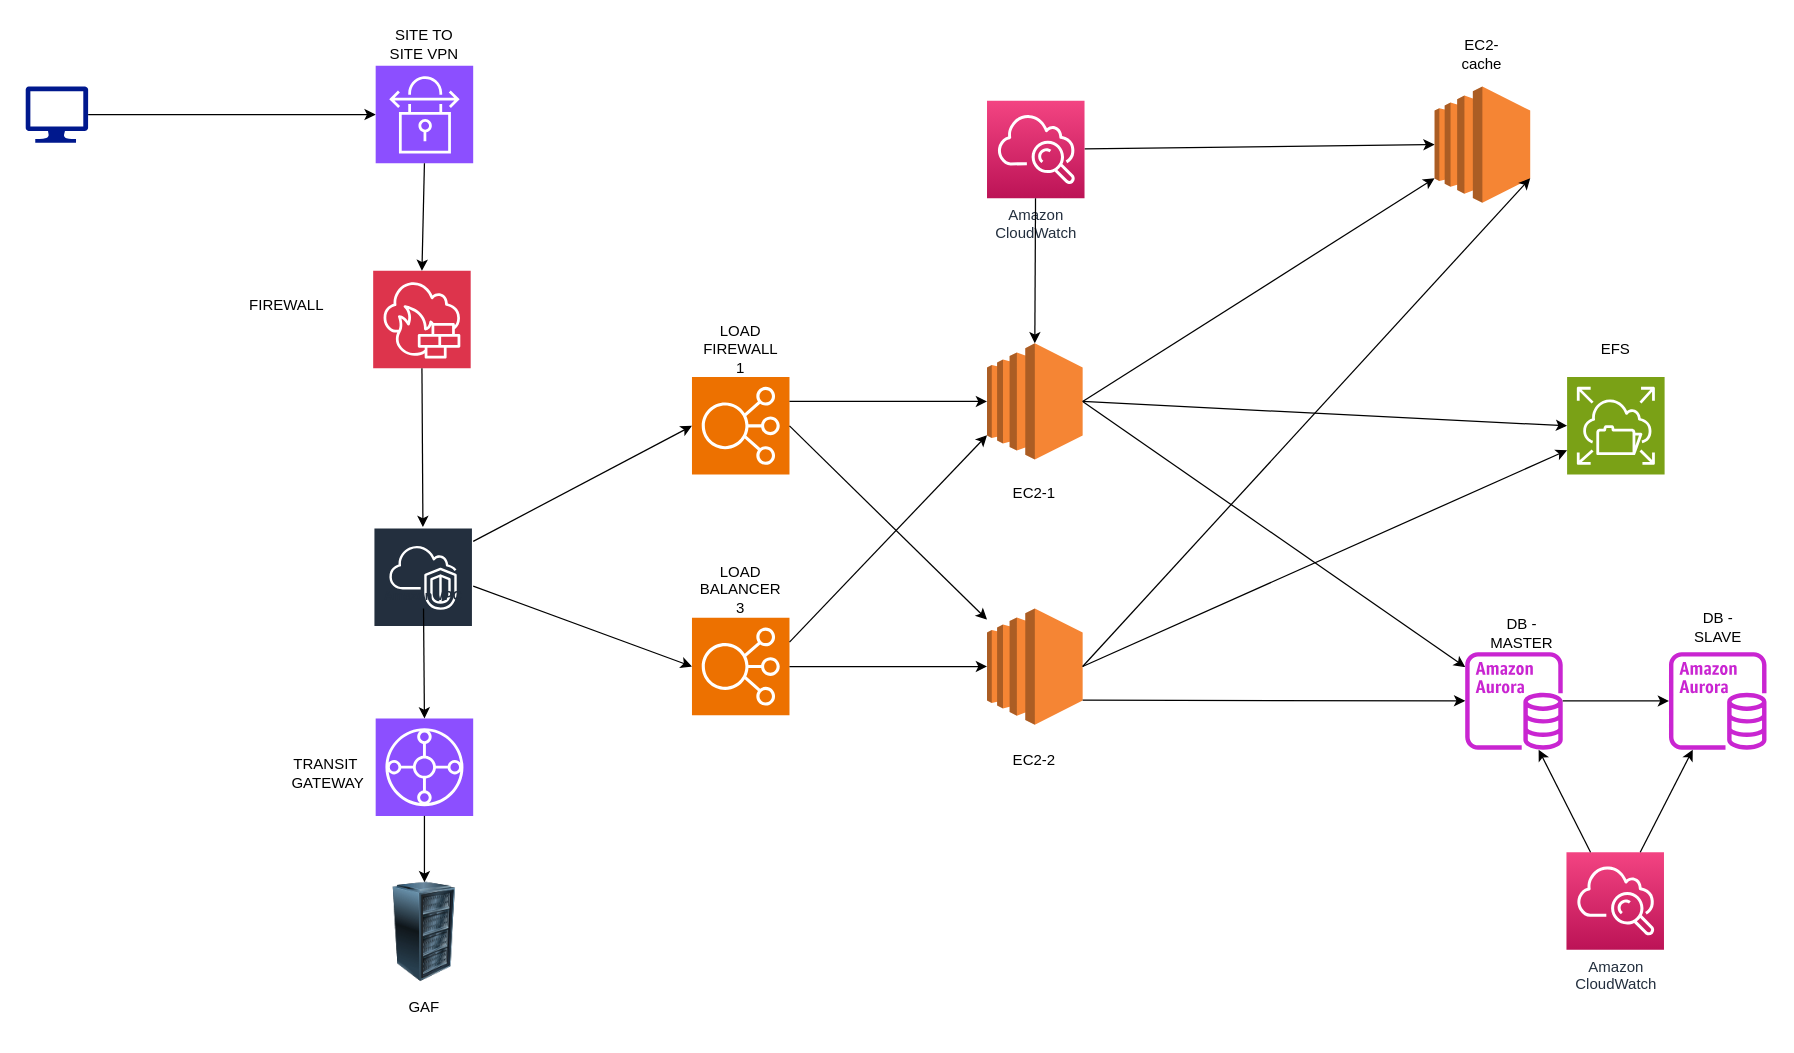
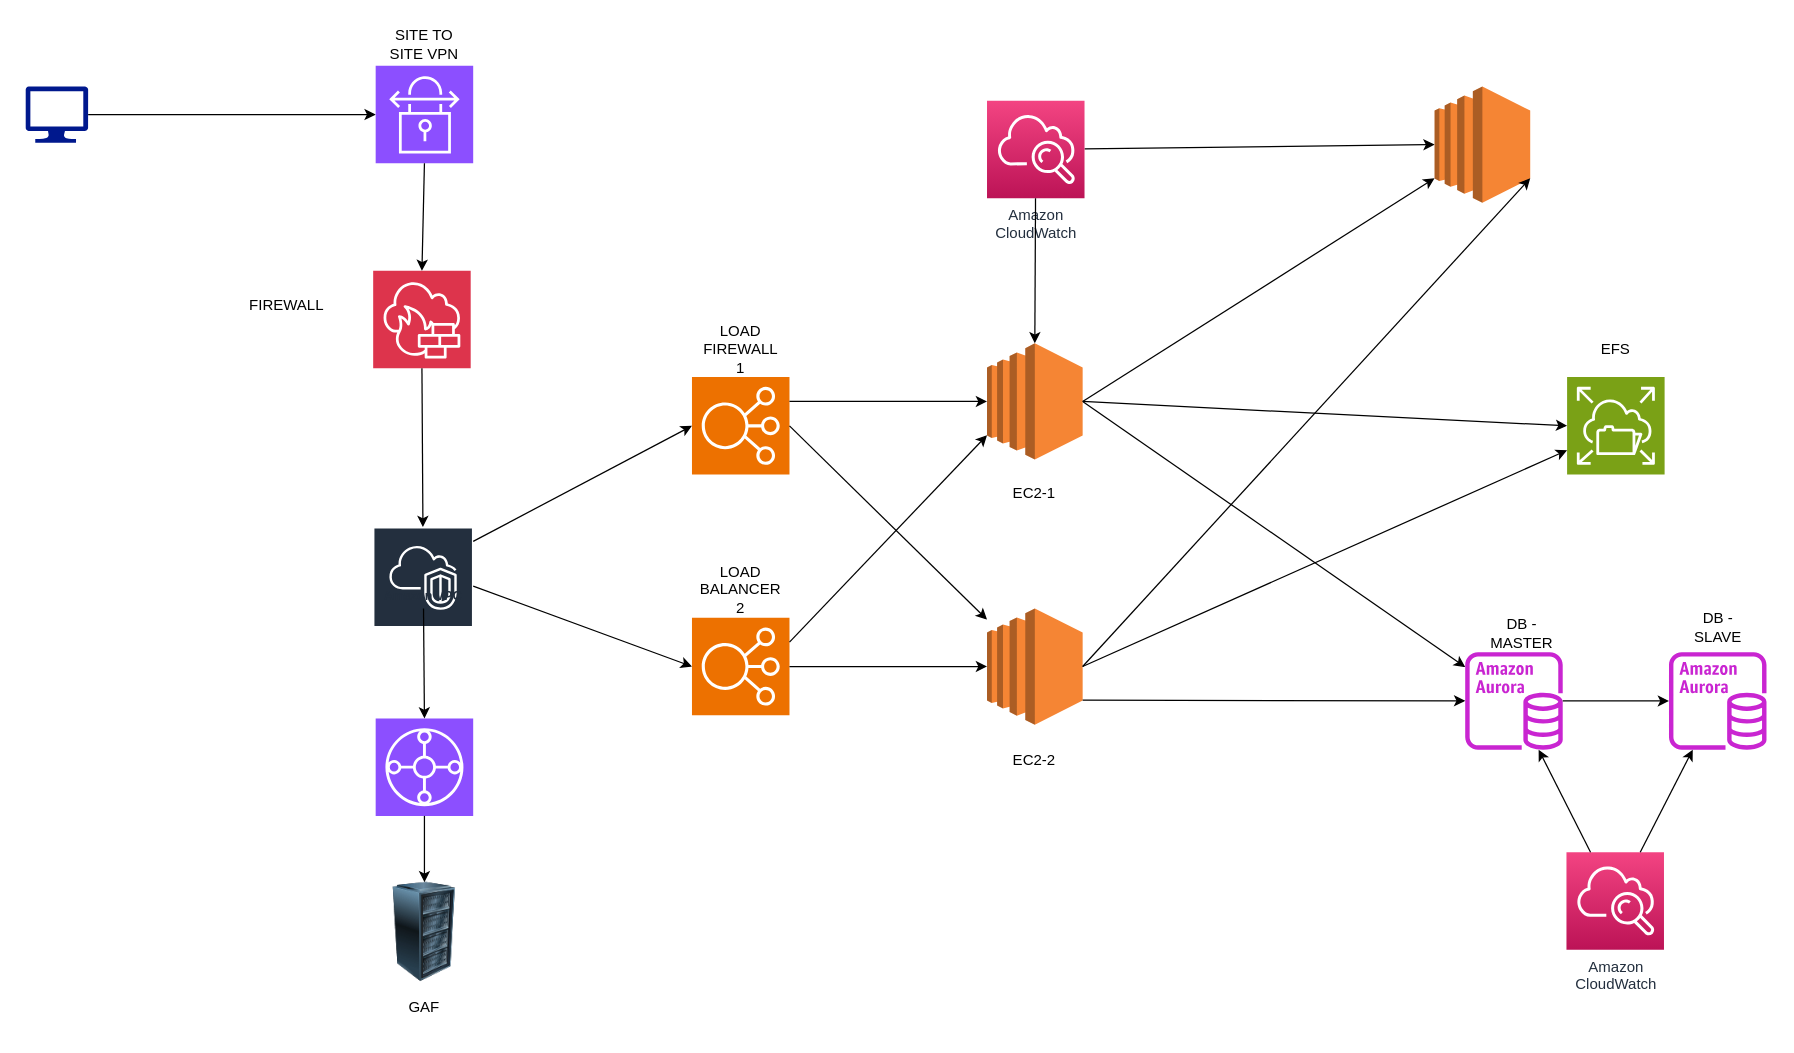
node "EC2-cache": removed
node "LOAD BALANCER 3": label "LOAD BALANCER 3" -> "LOAD BALANCER 2"
node "TRANSIT GATEWAY": removed
